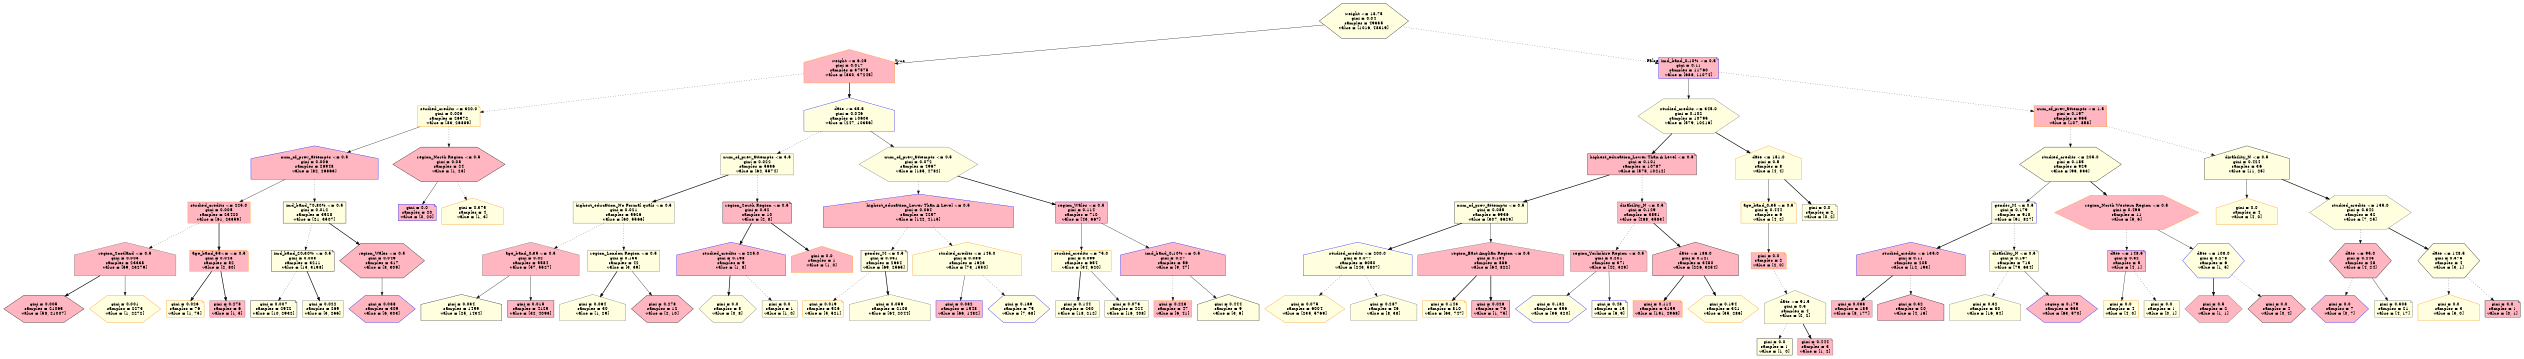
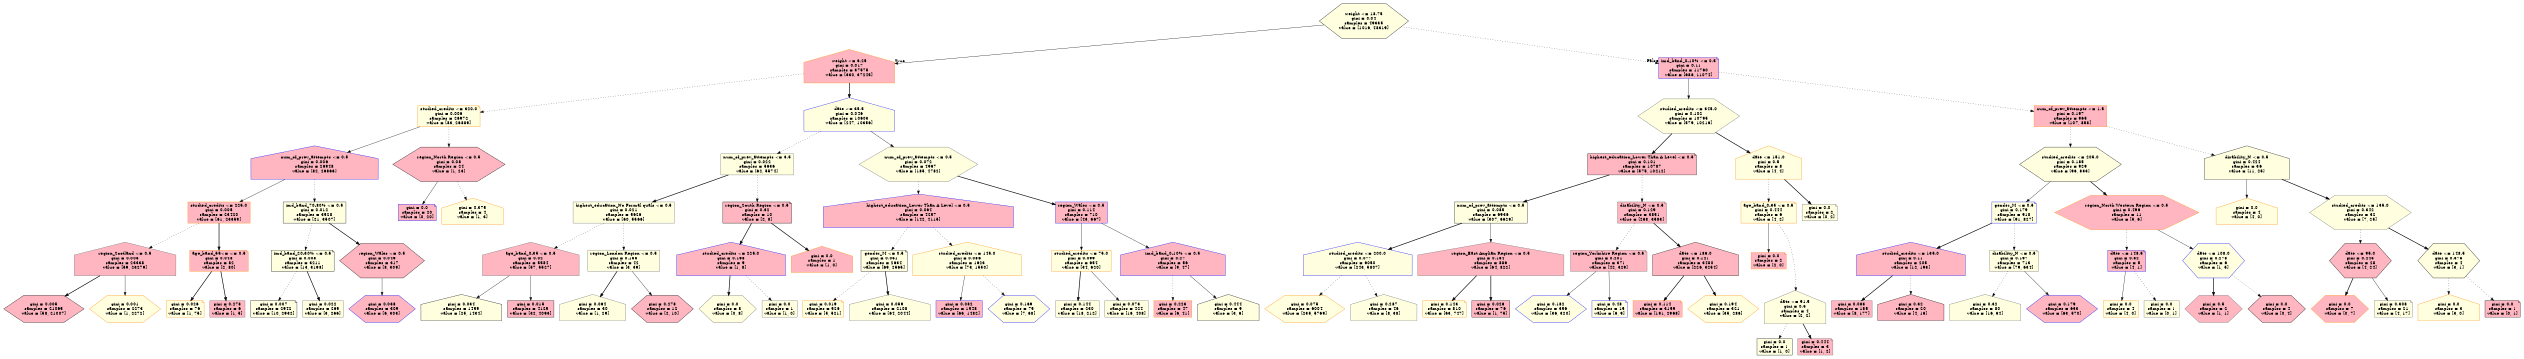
edge "date <= 151.0 gini = 0.5 samples = 8 value = [4, 4]" -> "age_band_0-35 <= 0.5 gini = 0.444 samples = 6 value = [4, 2]": style solid -> dotted
edge "gini = 0.0 samples = 2 value = [2, 0]" -> "date <= 91.5 gini = 0.5 samples = 4 value = [2, 2]": now "age_band_0-35 <= 0.5 gini = 0.444 samples = 6 value = [4, 2]" -> "date <= 91.5 gini = 0.5 samples = 4 value = [2, 2]"
edge "date <= 95.0 gini = 0.245 samples = 28 value = [4, 24]" -> "gini = 0.0 samples = 7 value = [0, 7]": style dotted -> bold
node "region = 0.179 samples = 633 value = [63, 570]": label "region = 0.179 samples = 633 value = [63, 570]" -> "gini = 0.179 samples = 633 value = [63, 570]"
node "gini = 0.0 samples = 7 value = [0, 7]": color blue -> darkorange
